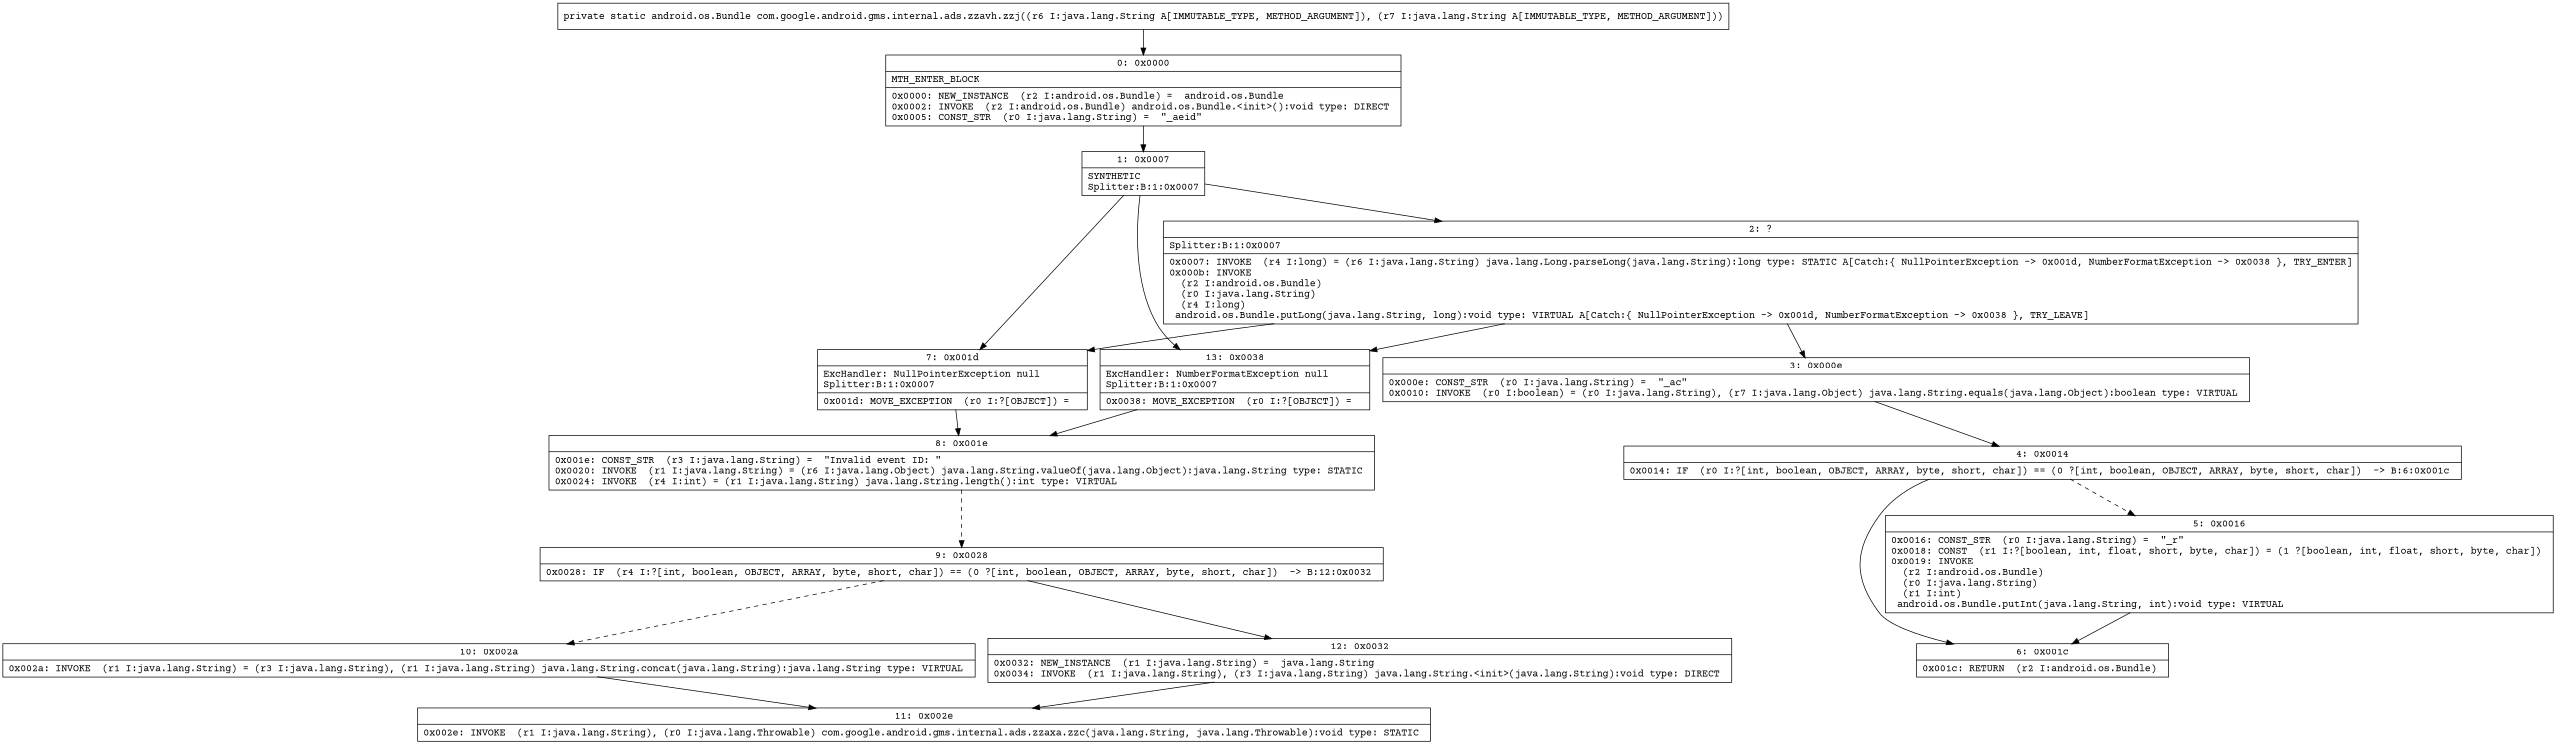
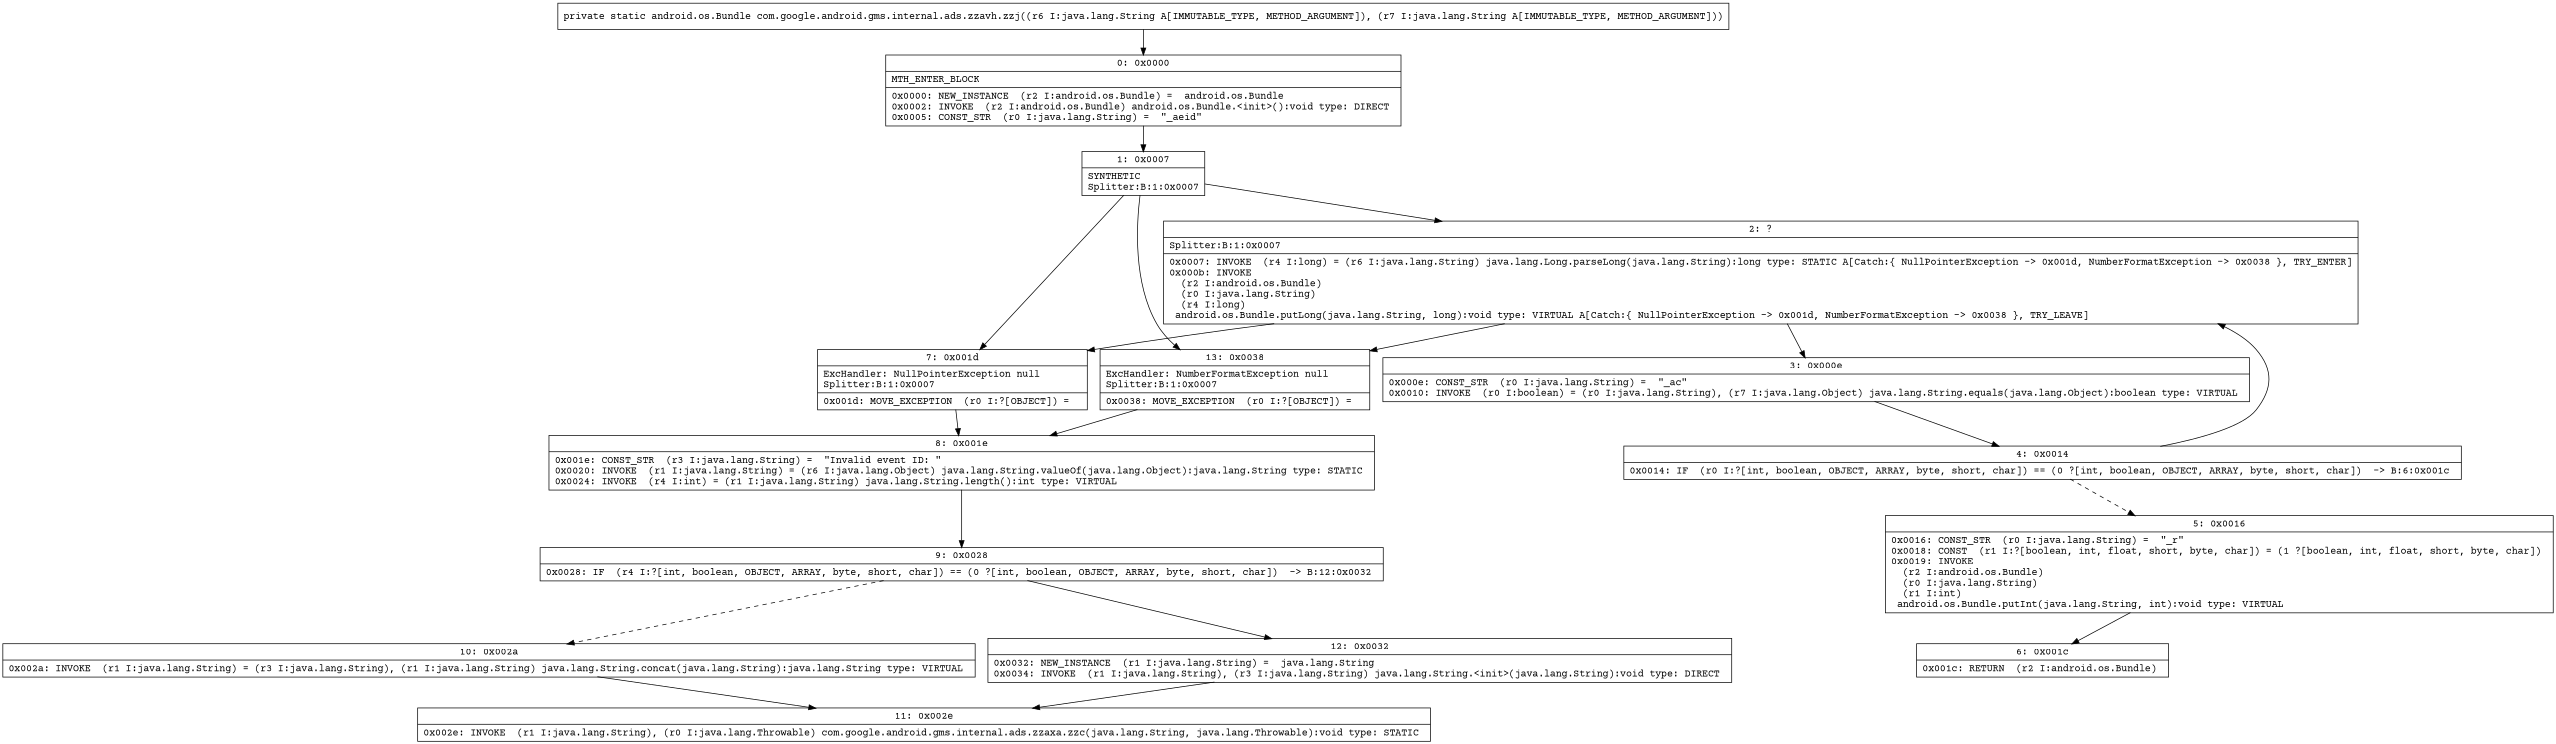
edge "8: 0x001e" -> "9: 0x0028": style dashed -> solid
edge "4: 0x0014" -> "6: 0x001c": now "4: 0x0014" -> "2: ?"
